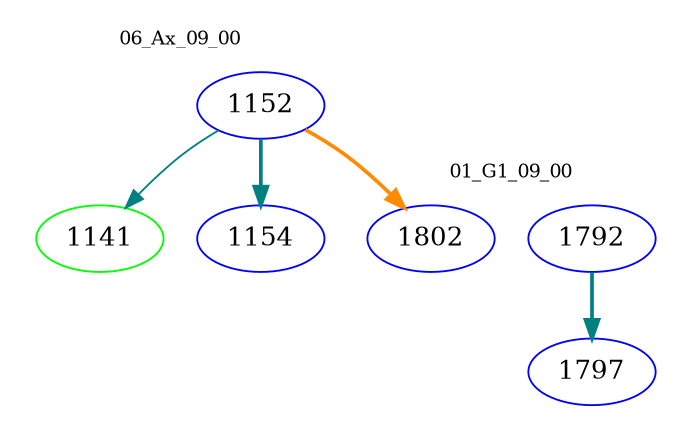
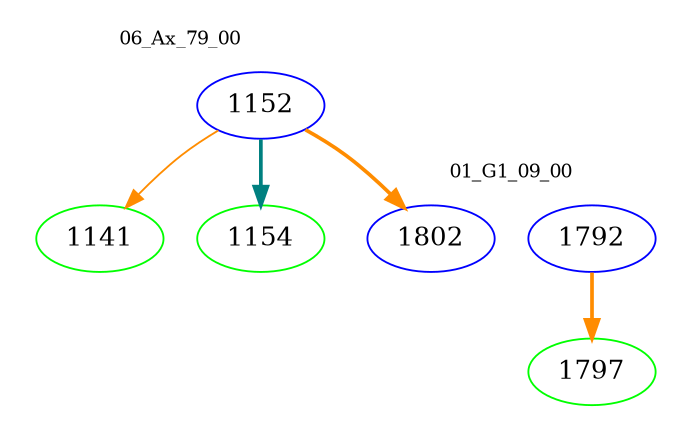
cluster "06_Ax_09_00": label "06_Ax_09_00" -> "06_Ax_79_00"
edge "1152" -> "1141": color teal -> darkorange
node "1154": color blue -> green
edge "1792" -> "1797": color teal -> darkorange
node "1797": color blue -> green
